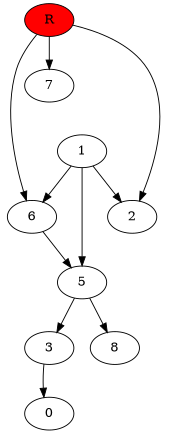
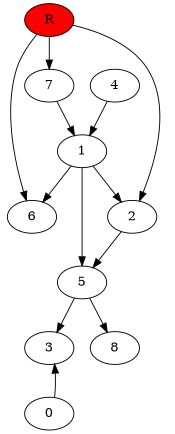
node "4": added
edge "7" -> "1": added
edge "6" -> "5": now "2" -> "5"
edge "3" -> "0": reversed
